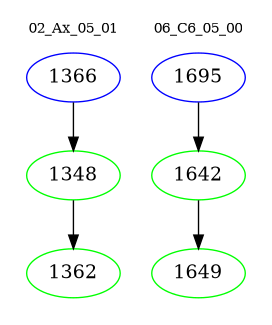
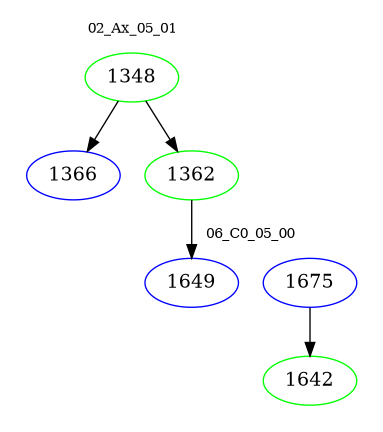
cluster "06_C6_05_00": label "06_C6_05_00" -> "06_C0_05_00"
node "1695": label "1695" -> "1675"
edge "1366" -> "1348": reversed
edge "1642" -> "1649": now "1362" -> "1649"
node "1649": color green -> blue
